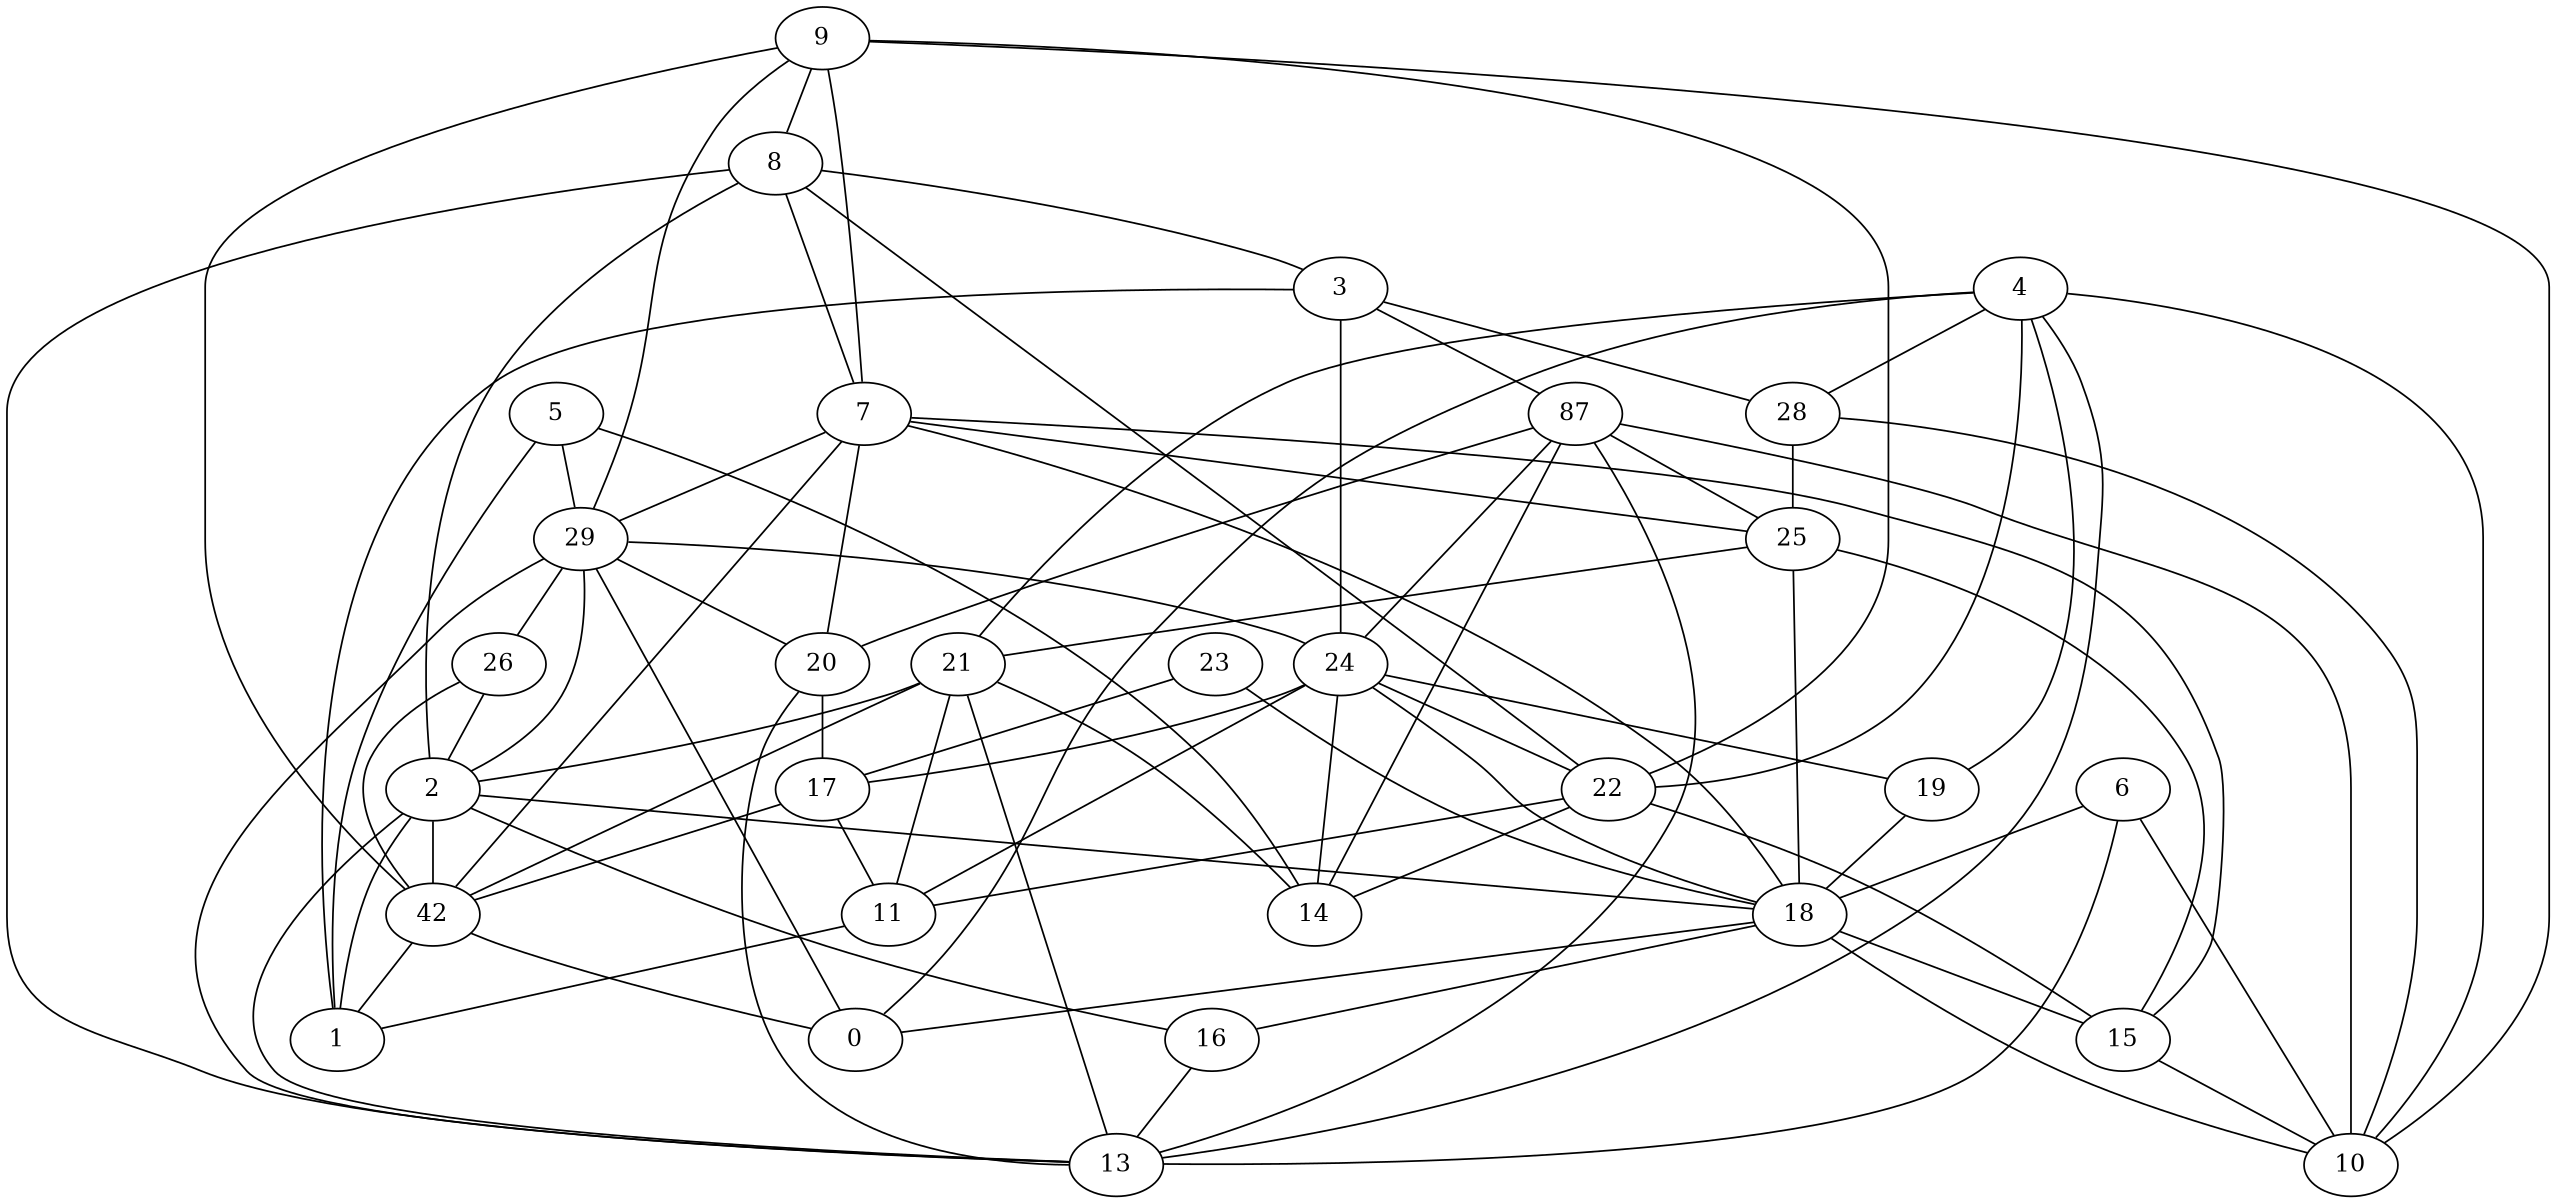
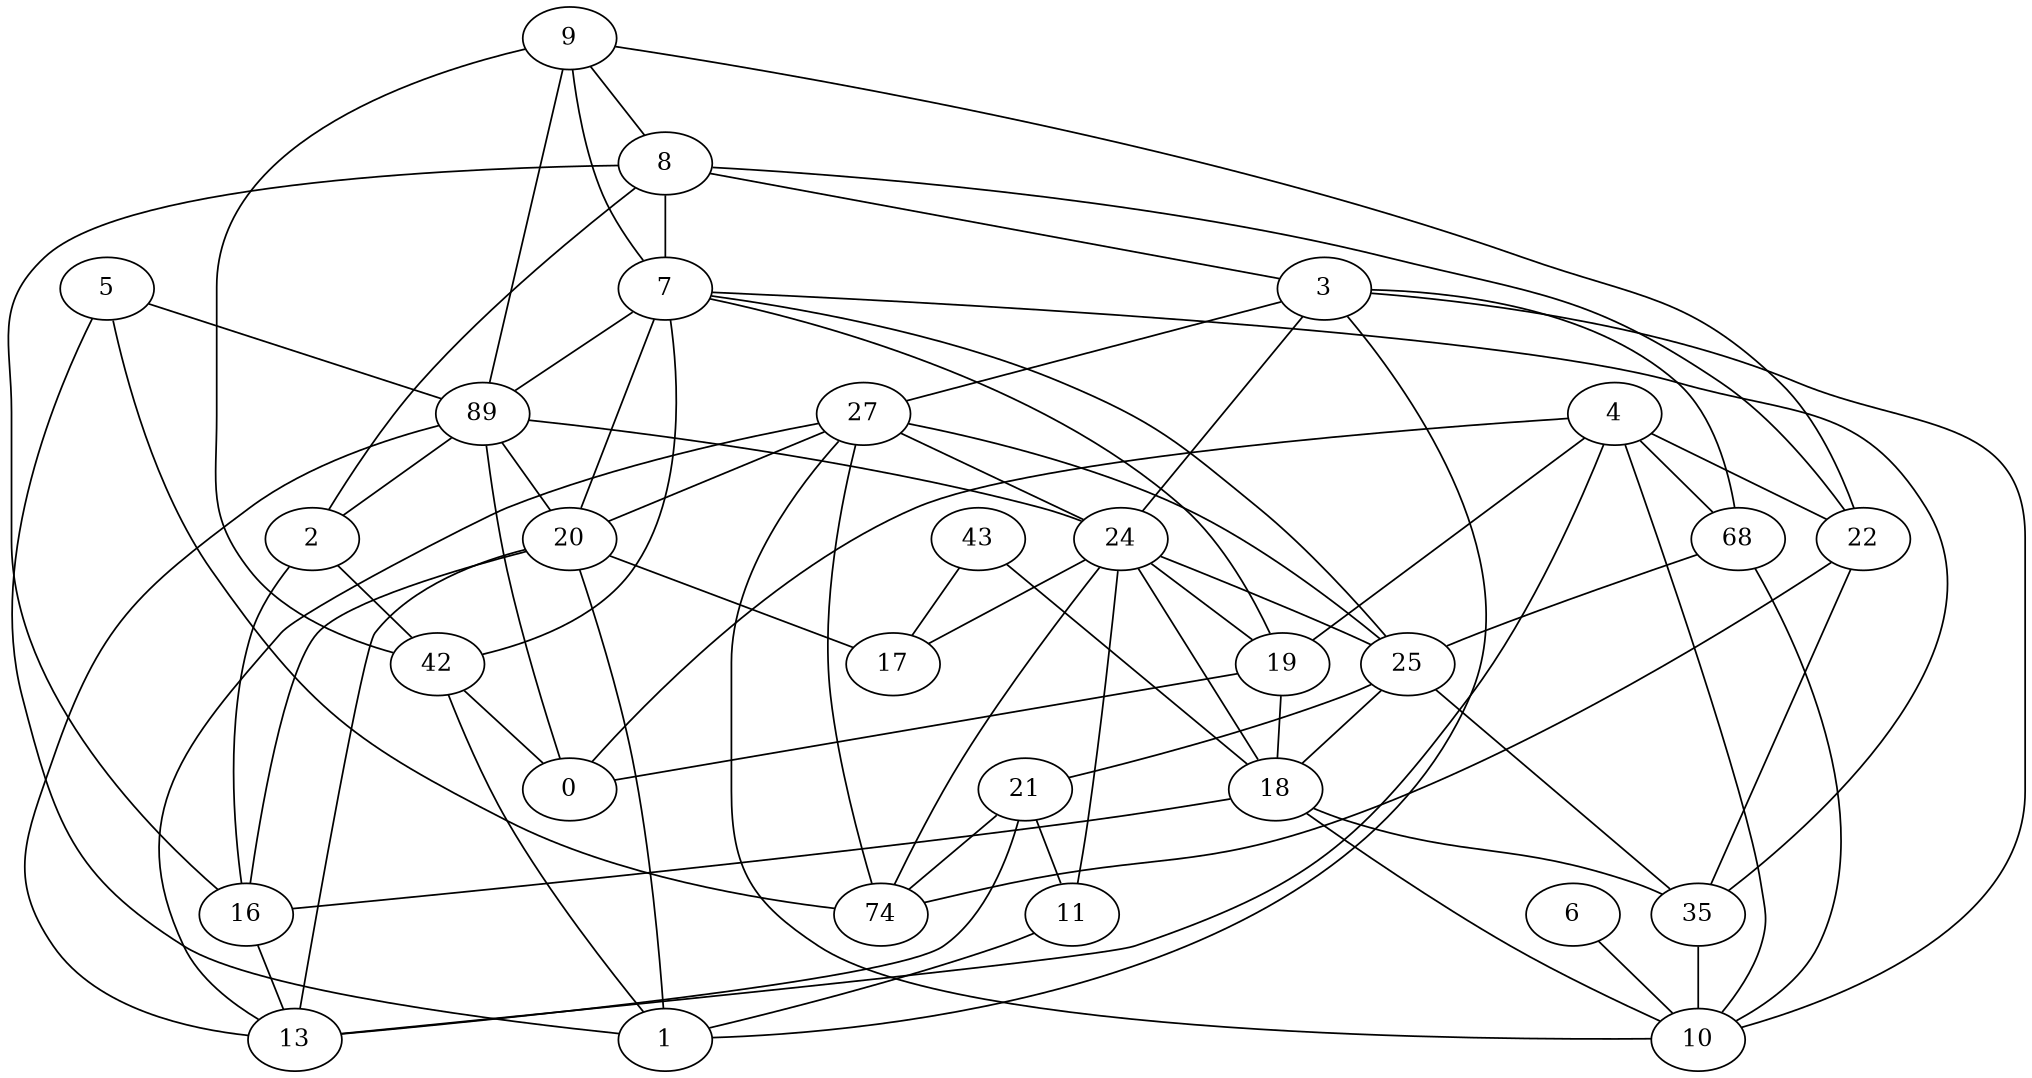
edge "9" -- "10": now "3" -- "10"
edge "4" -- "21": removed
node "87": label "87" -> "27"
node "28": label "28" -> "68"
node "29": label "29" -> "89"
edge "7" -- "18": now "7" -- "19"
edge "20" -- "16": added
node "26": removed
node "23": label "23" -> "43"
edge "24" -- "22": now "24" -- "25"
edge "21" -- "2": removed
edge "21" -- "42": removed
edge "8" -- "13": now "8" -- "16"
edge "22" -- "11": removed
edge "17" -- "42": removed
edge "17" -- "11": removed
edge "6" -- "18": removed
edge "2" -- "18": removed
edge "2" -- "1": now "20" -- "1"
node "14": label "14" -> "74"
edge "18" -- "0": now "19" -- "0"
node "15": label "15" -> "35"
edge "2" -- "13": removed
edge "6" -- "13": removed
